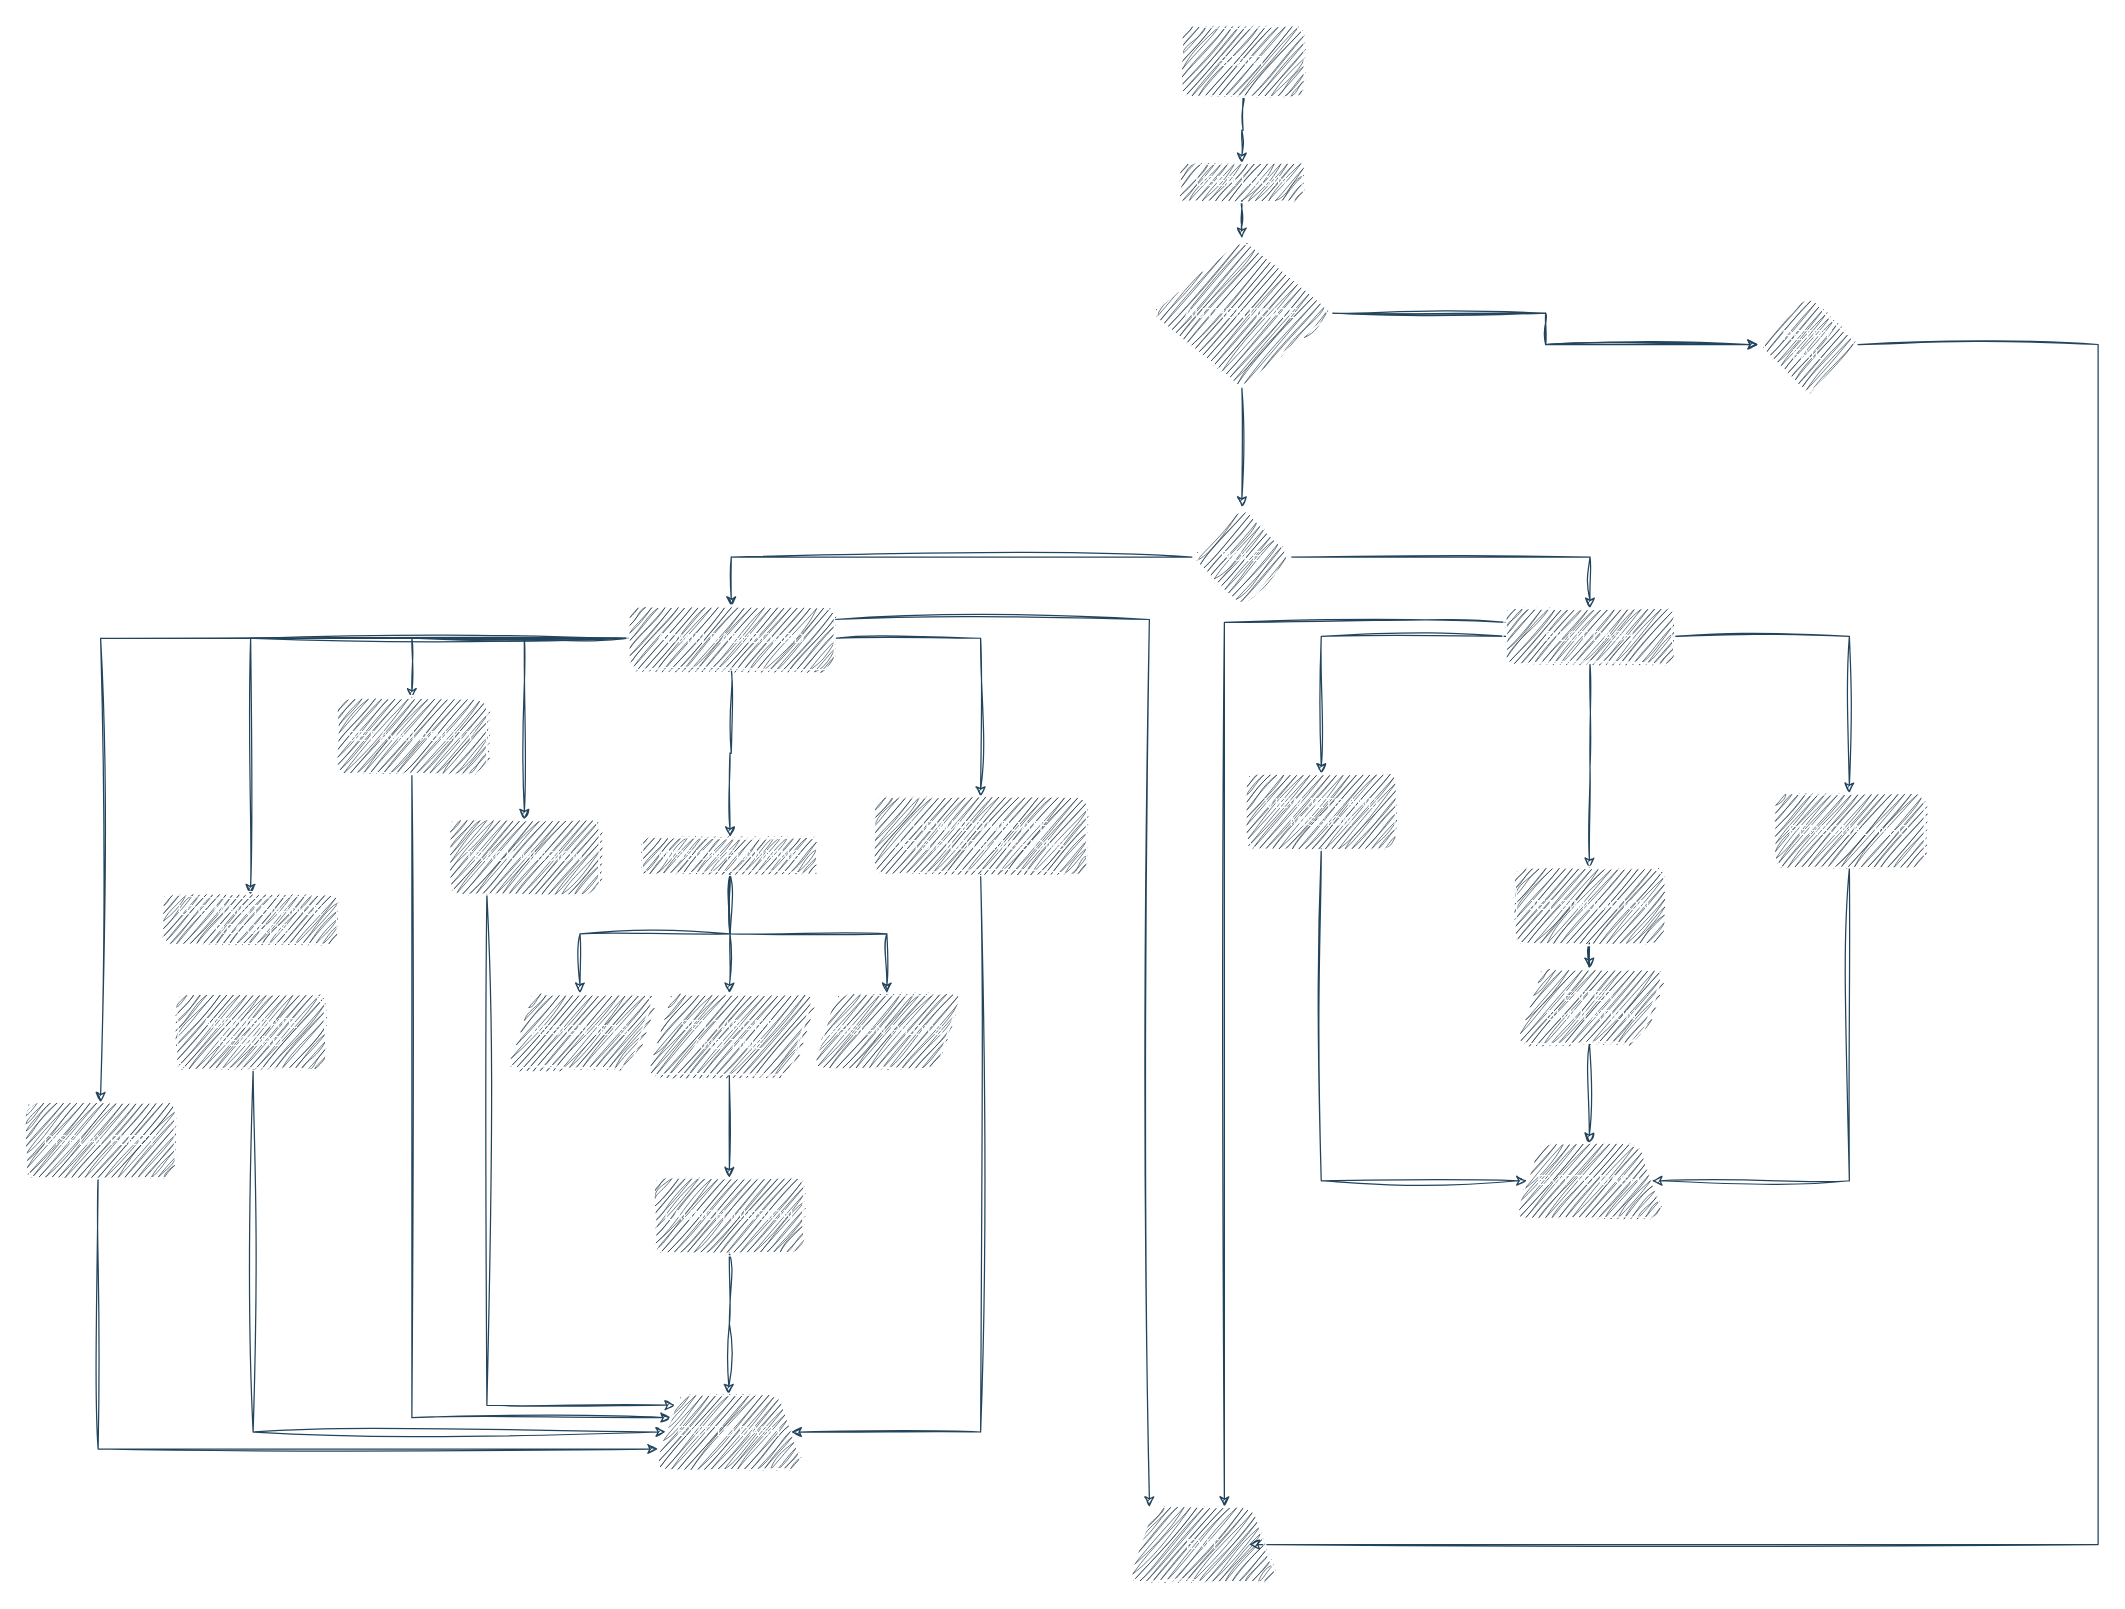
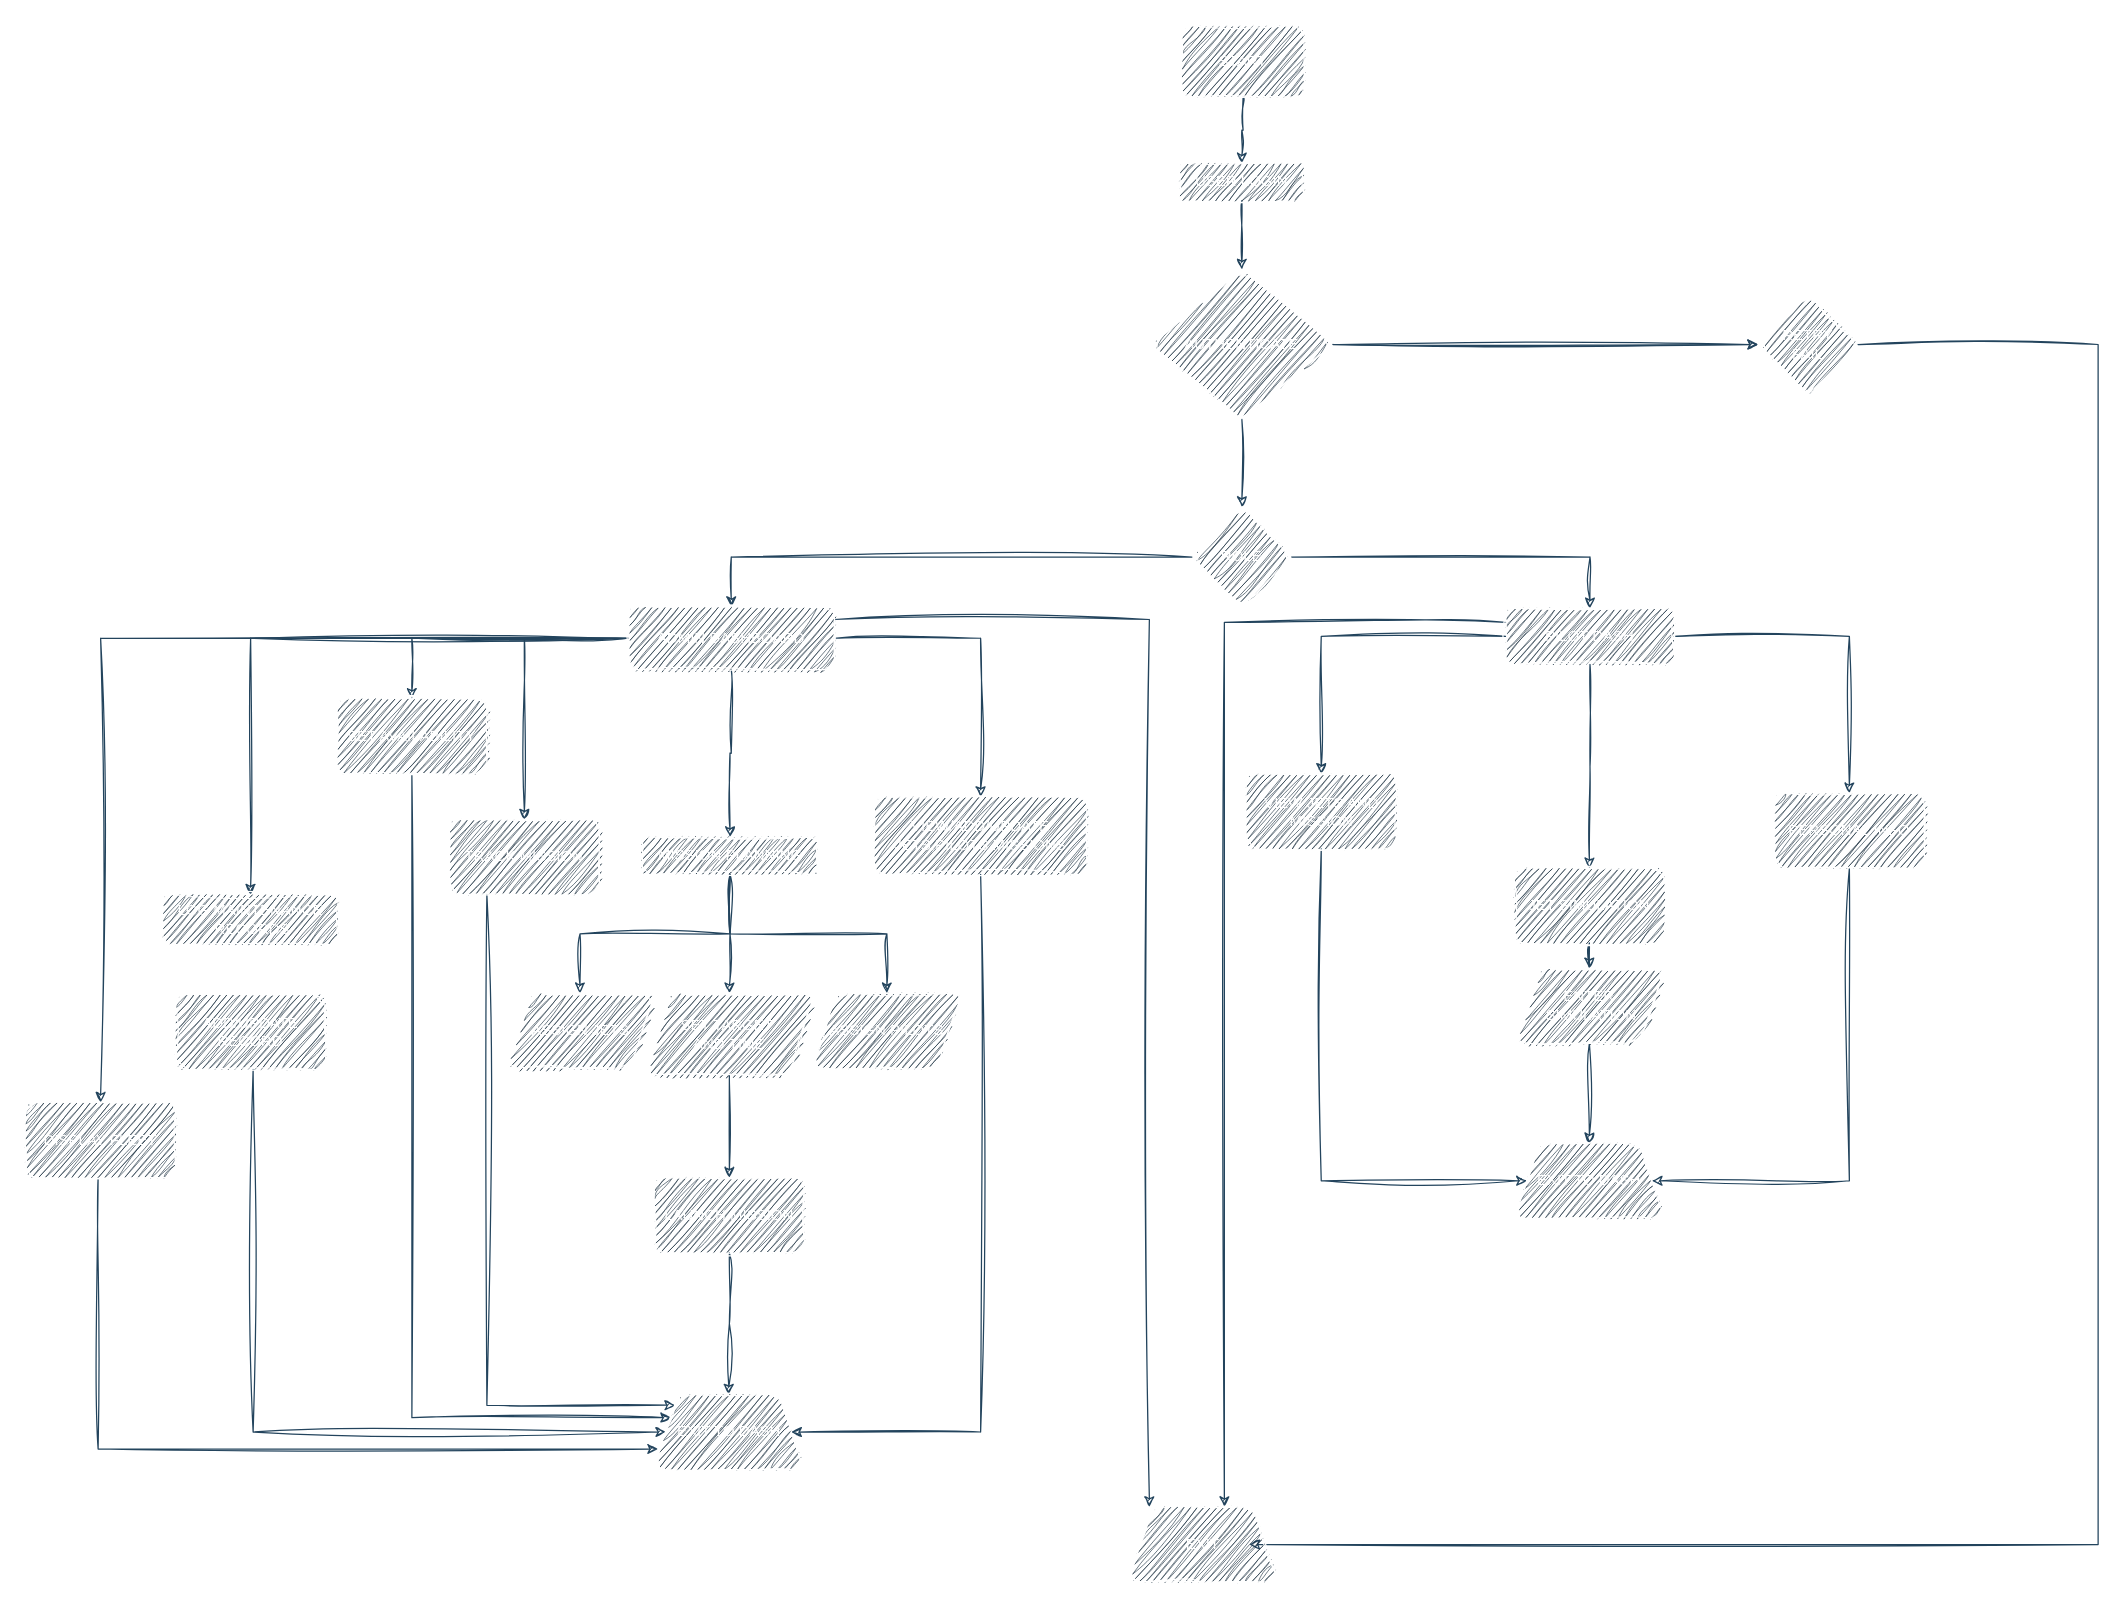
node "AUTHENTICATE": moved (1242, 313) -> (1242, 344)
